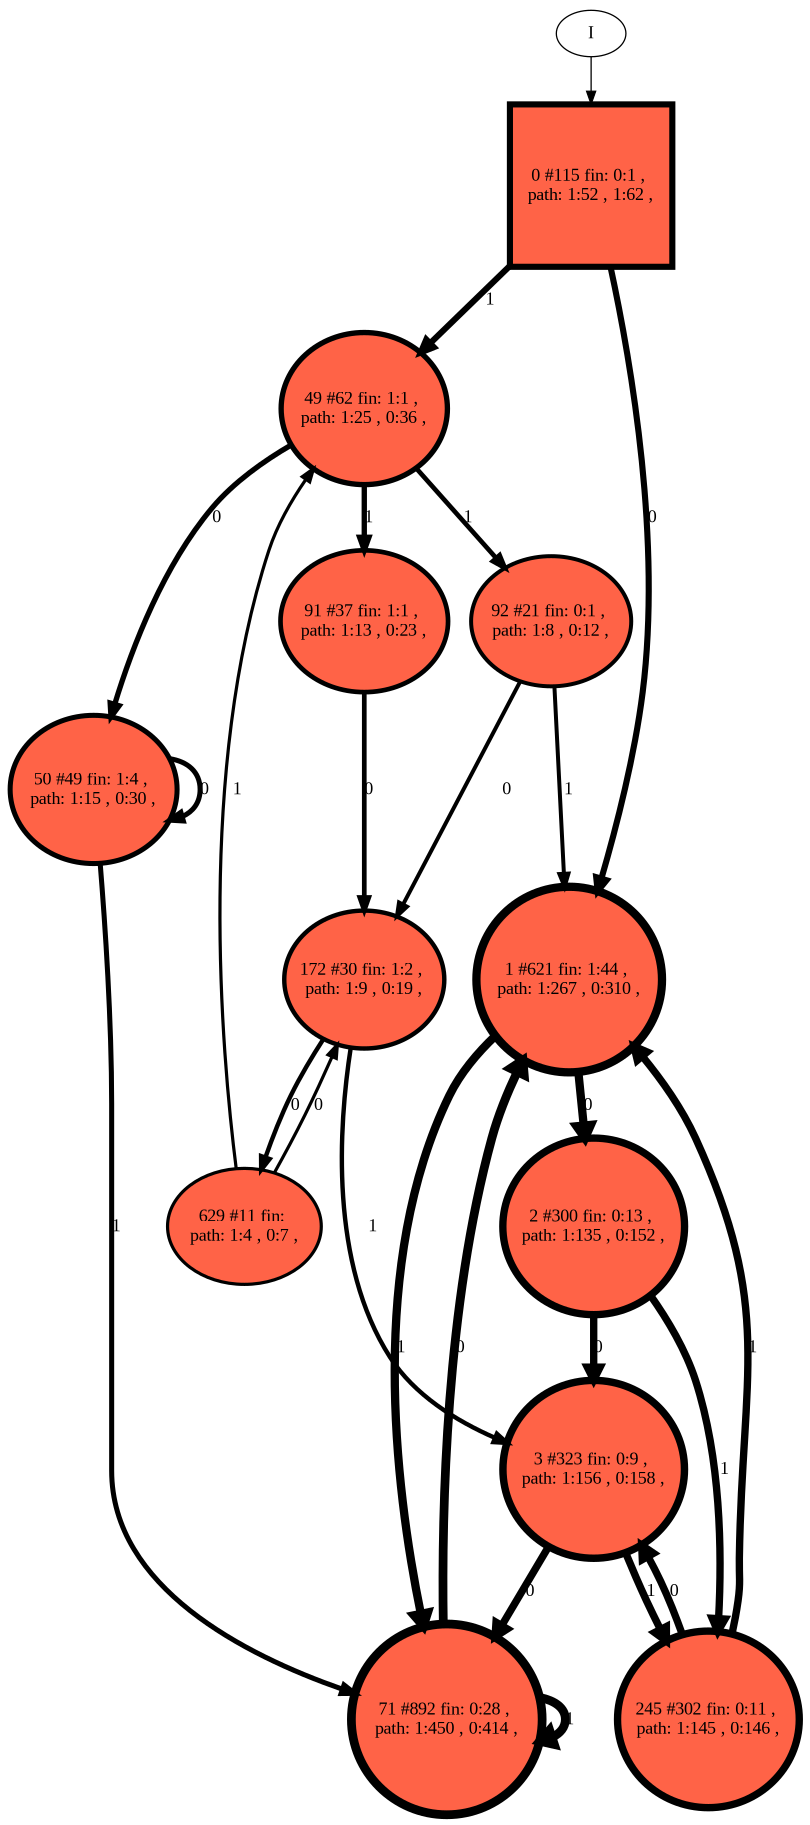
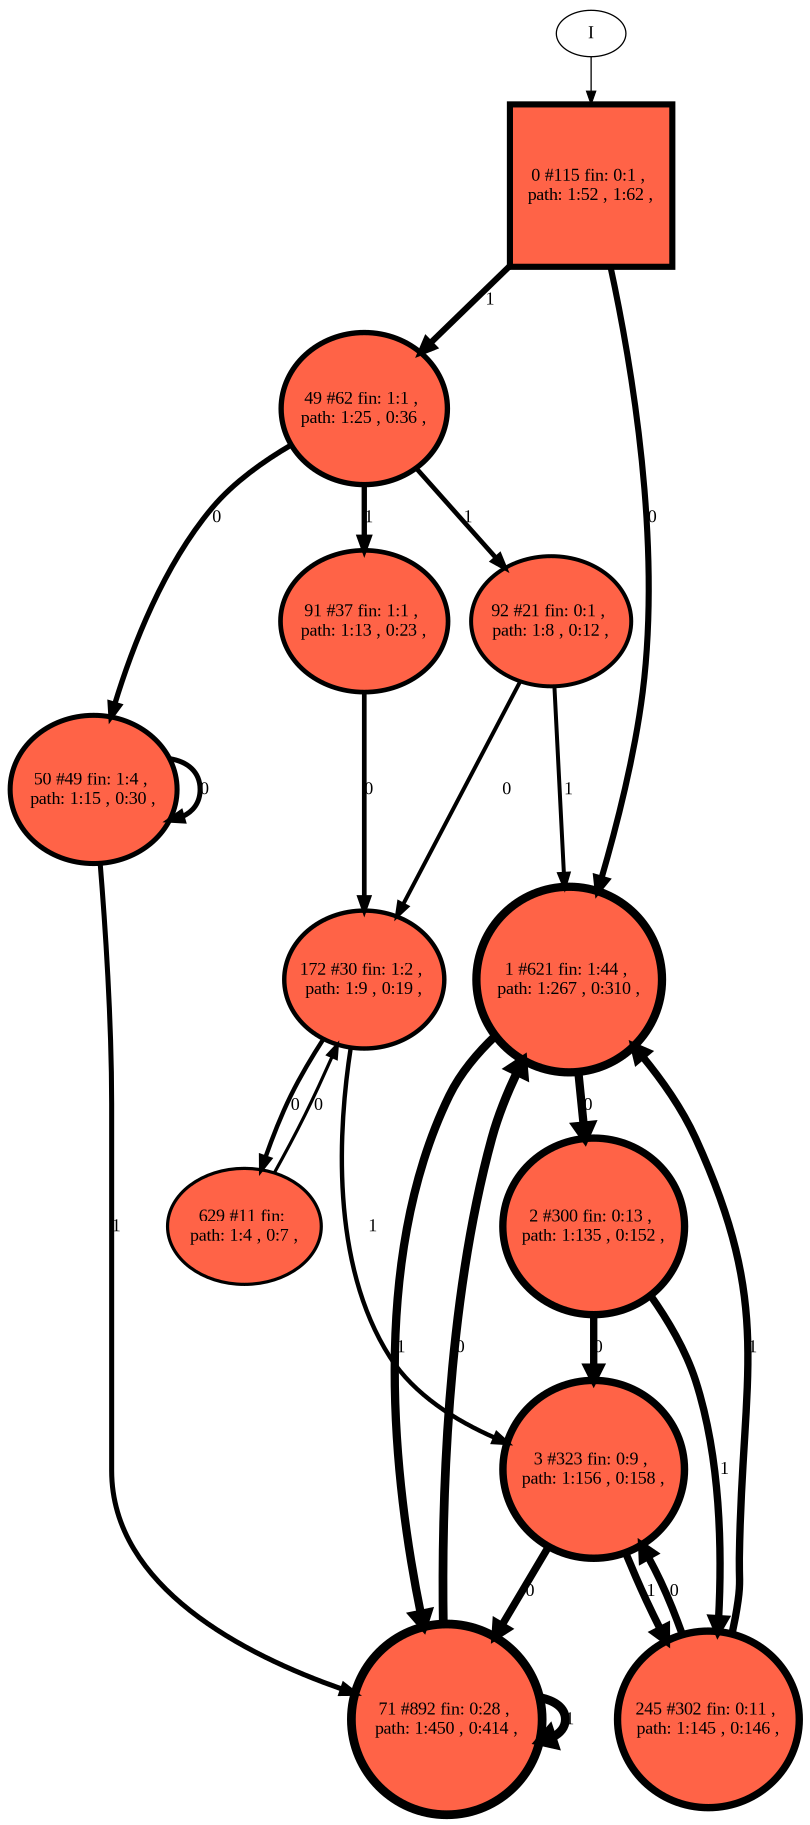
edge "629 #11 fin: path: 1:4 , 0:7 ," -> "49 #62 fin: 1:1 , path: 1:25 , 0:36 ,": removed, label "1"
